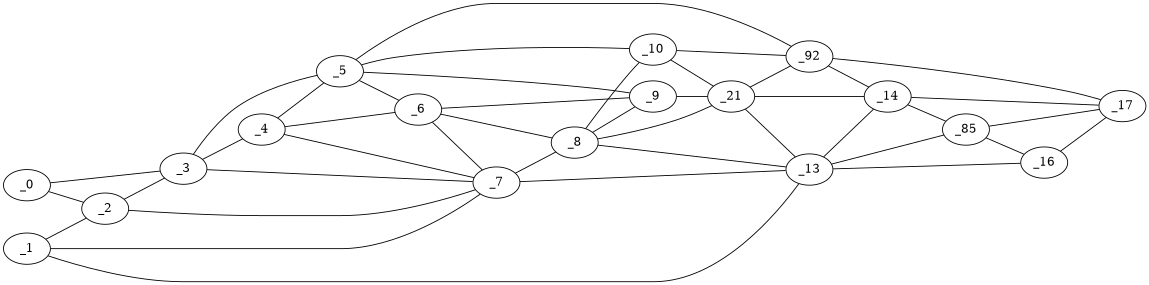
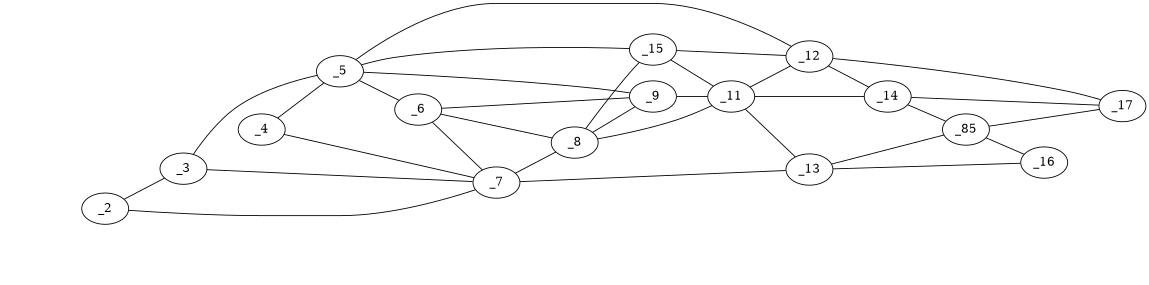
node "_10": label "_10" -> "_15"
node "_92": label "_92" -> "_12"
node "_21": label "_21" -> "_11"
edge "_6" -- "_4": removed
edge "_14" -- "_13": removed
edge "_17" -- "_16": removed
edge "_4" -- "_3": removed
edge "_8" -- "_13": removed
node "_0": removed
node "_1": removed
